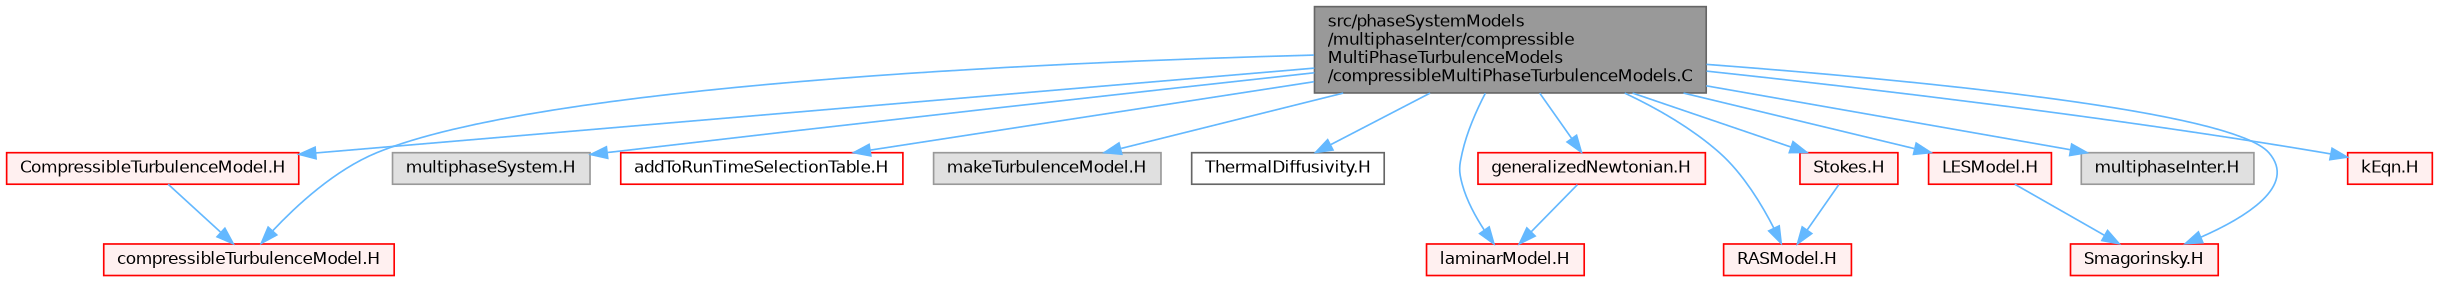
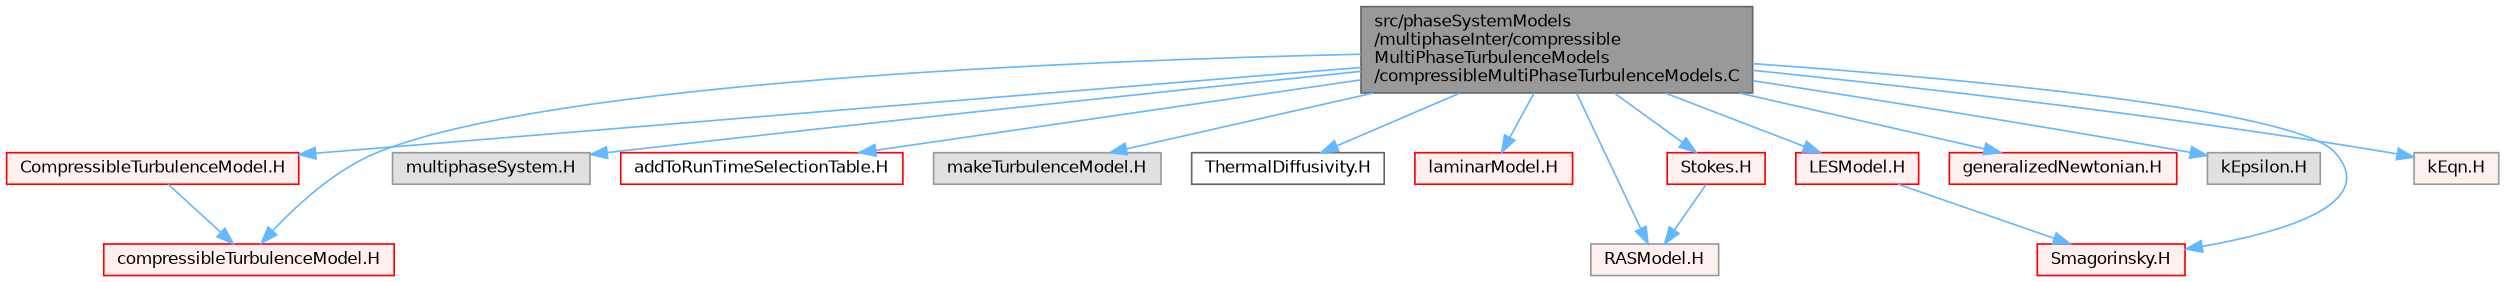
node "multiphaseInter.H": label "multiphaseInter.H" -> "kEpsilon.H"
node "kEqn.H": color red -> grey60
edge "generalizedNewtonian.H" -> "laminarModel.H": removed
node "RASModel.H": color red -> grey60
